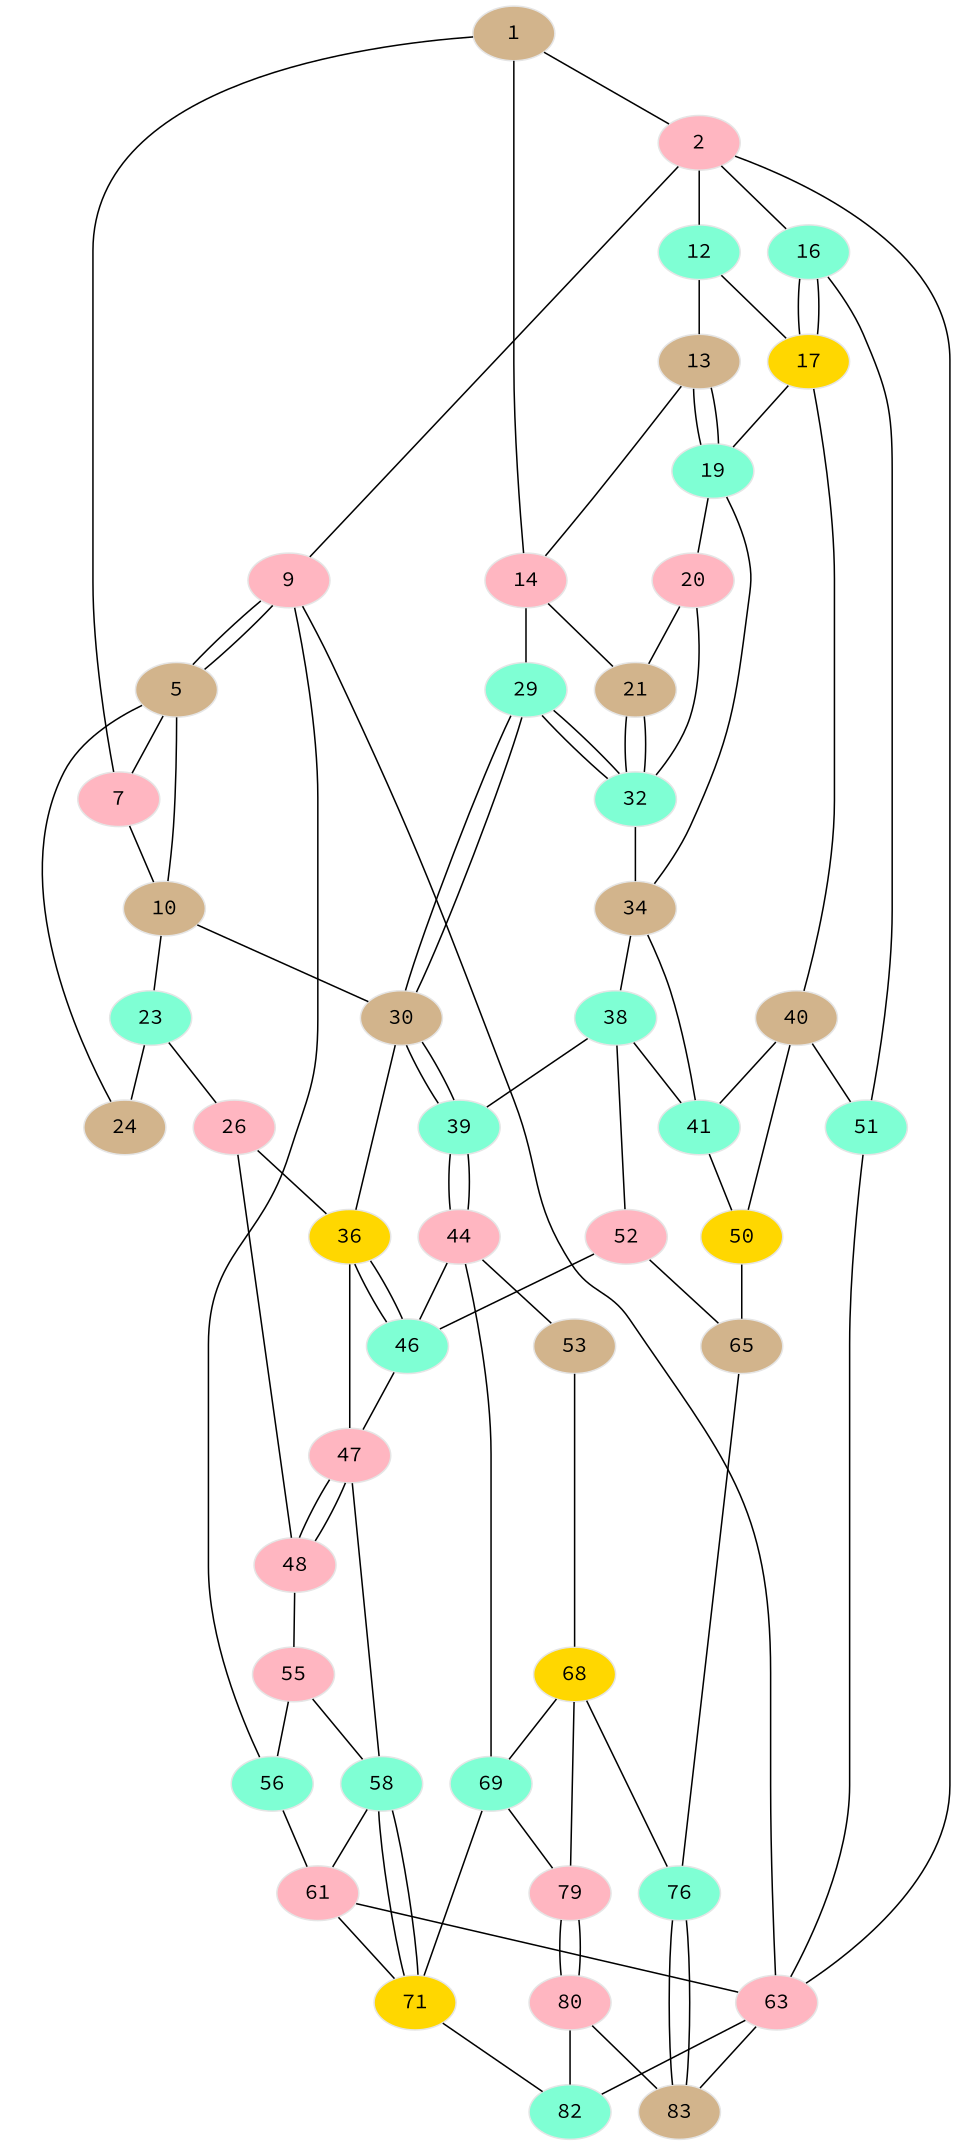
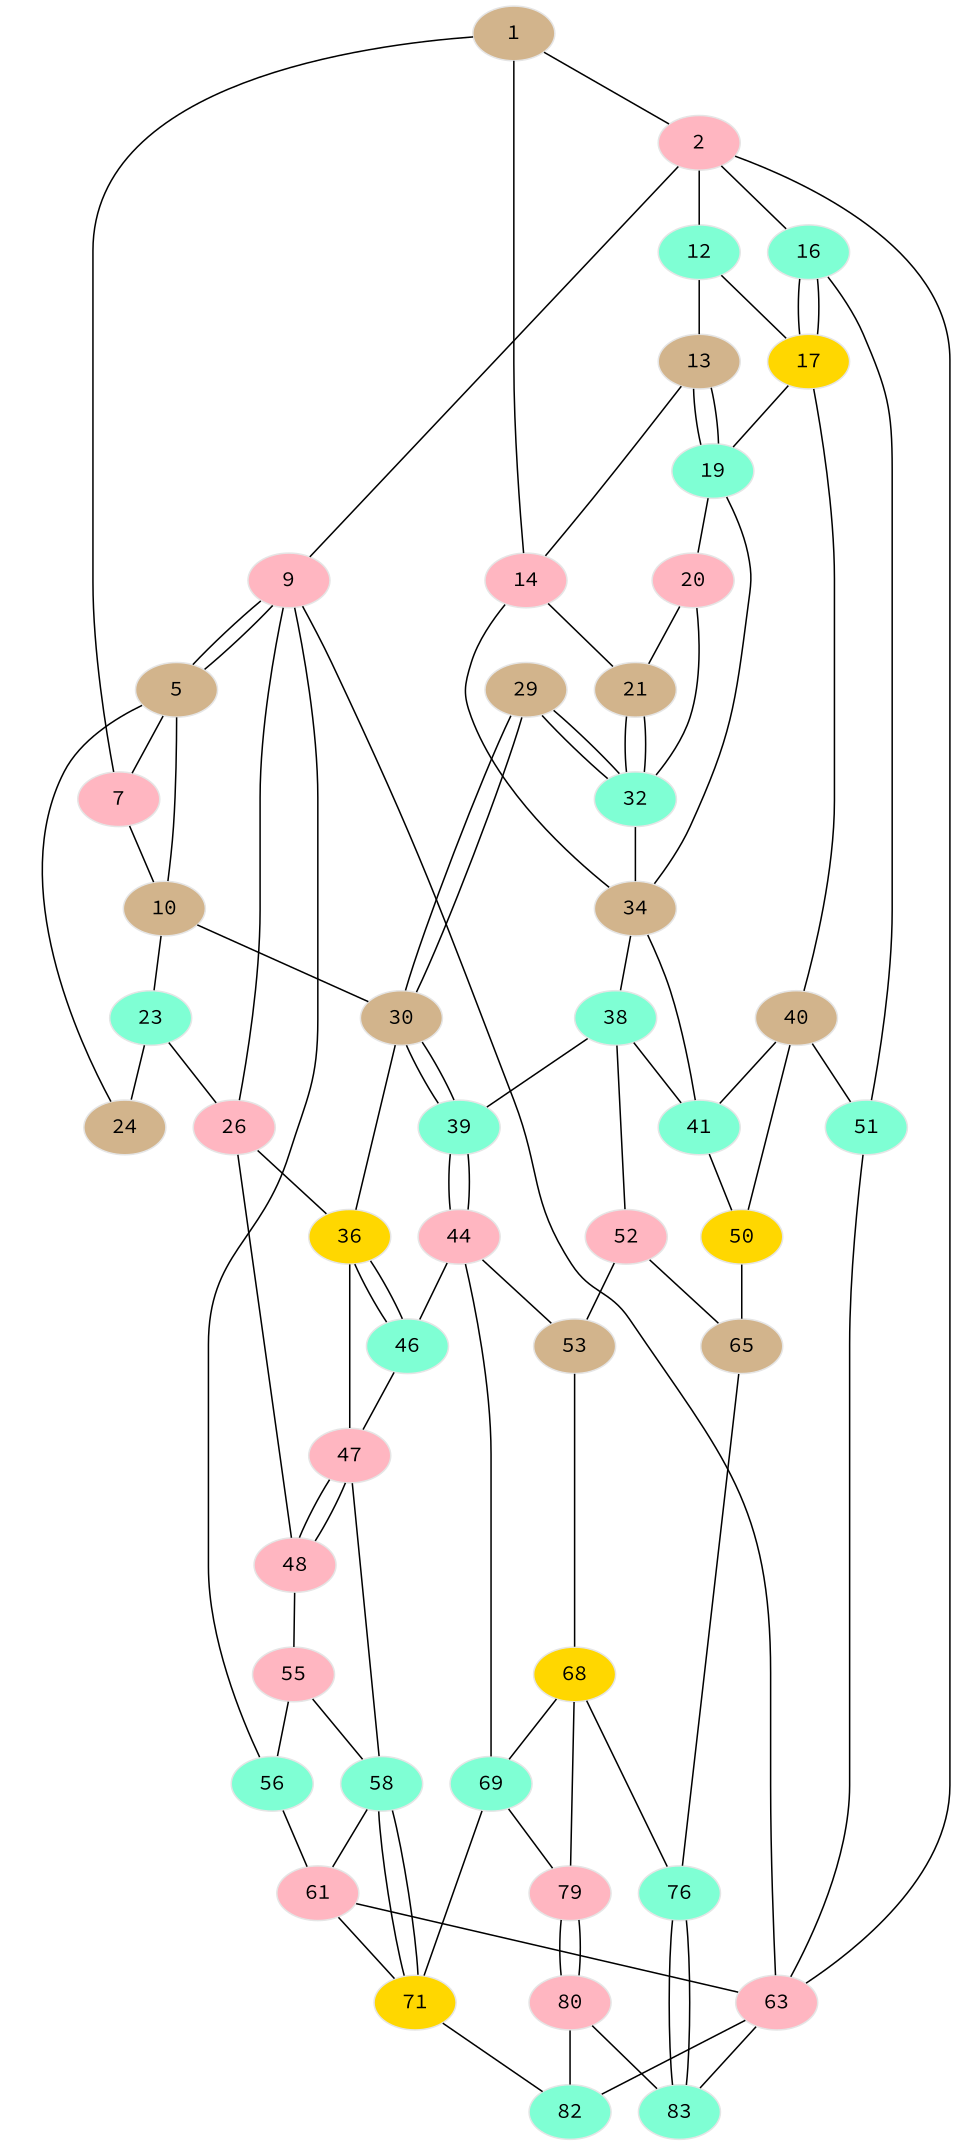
edge "14" -- "29": now "14" -- "34"
node "29": fillcolor aquamarine -> tan
edge "9" -- "26": added
edge "52" -- "46": now "52" -- "53"
node "83": fillcolor tan -> aquamarine
